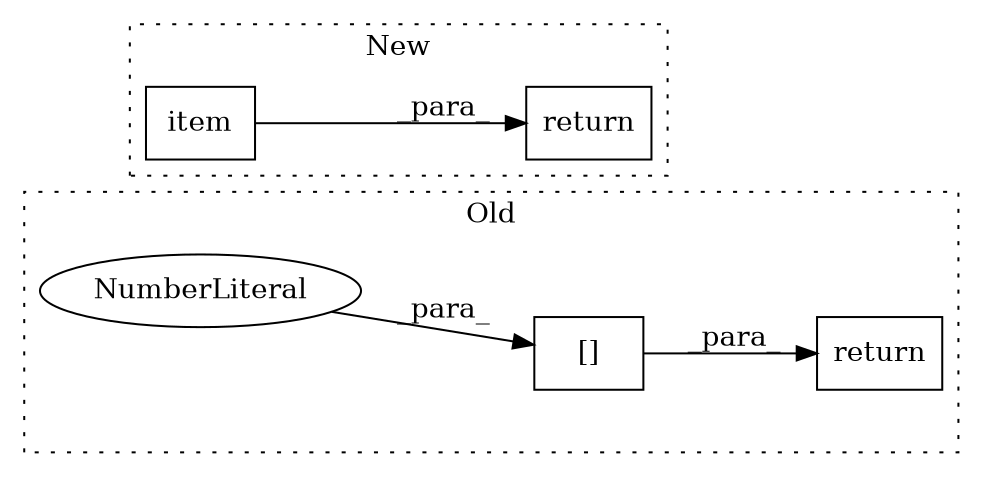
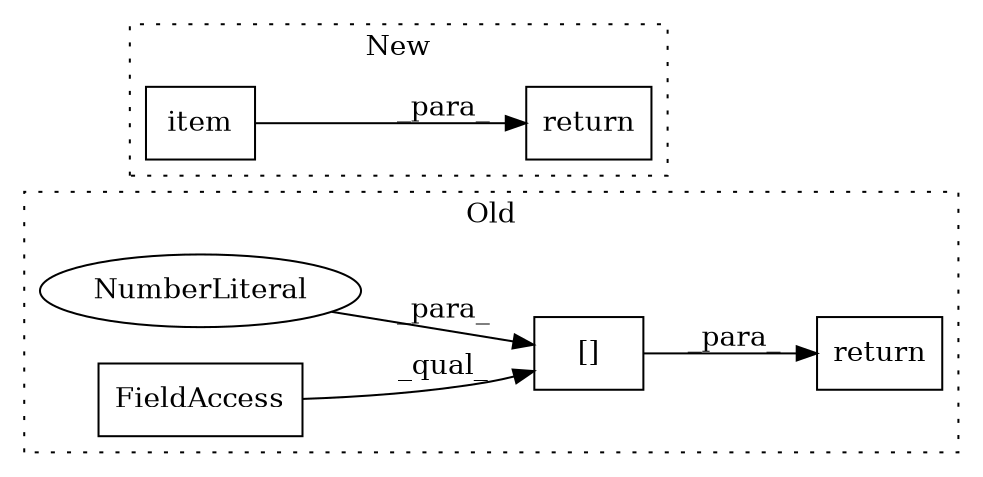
node "FieldAccess": added
